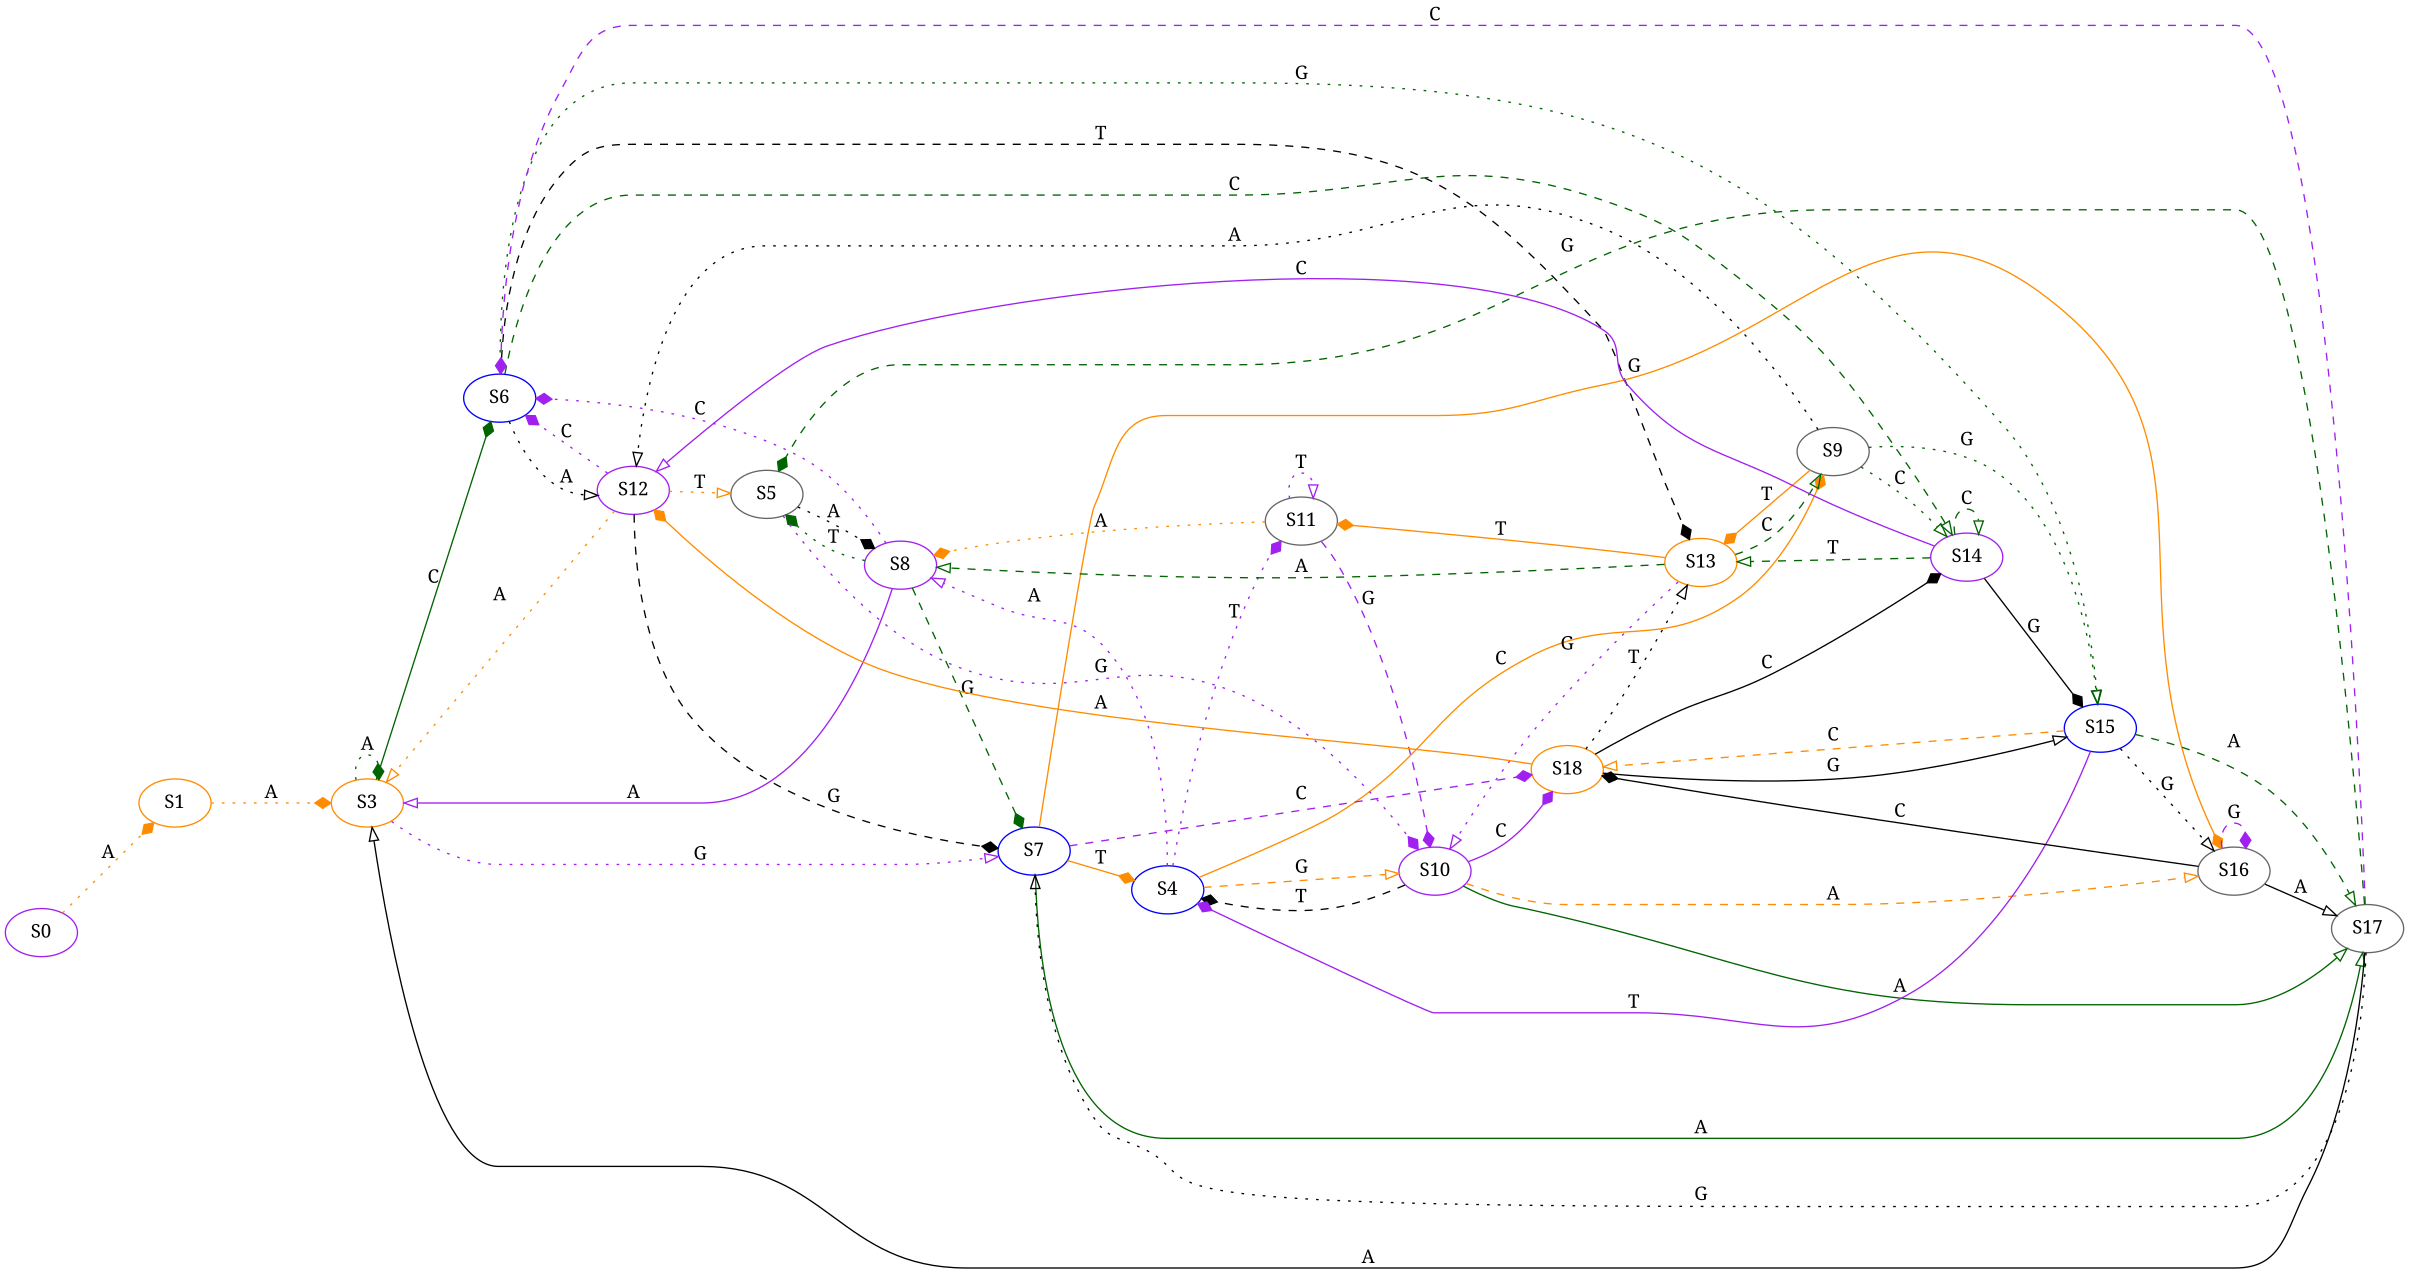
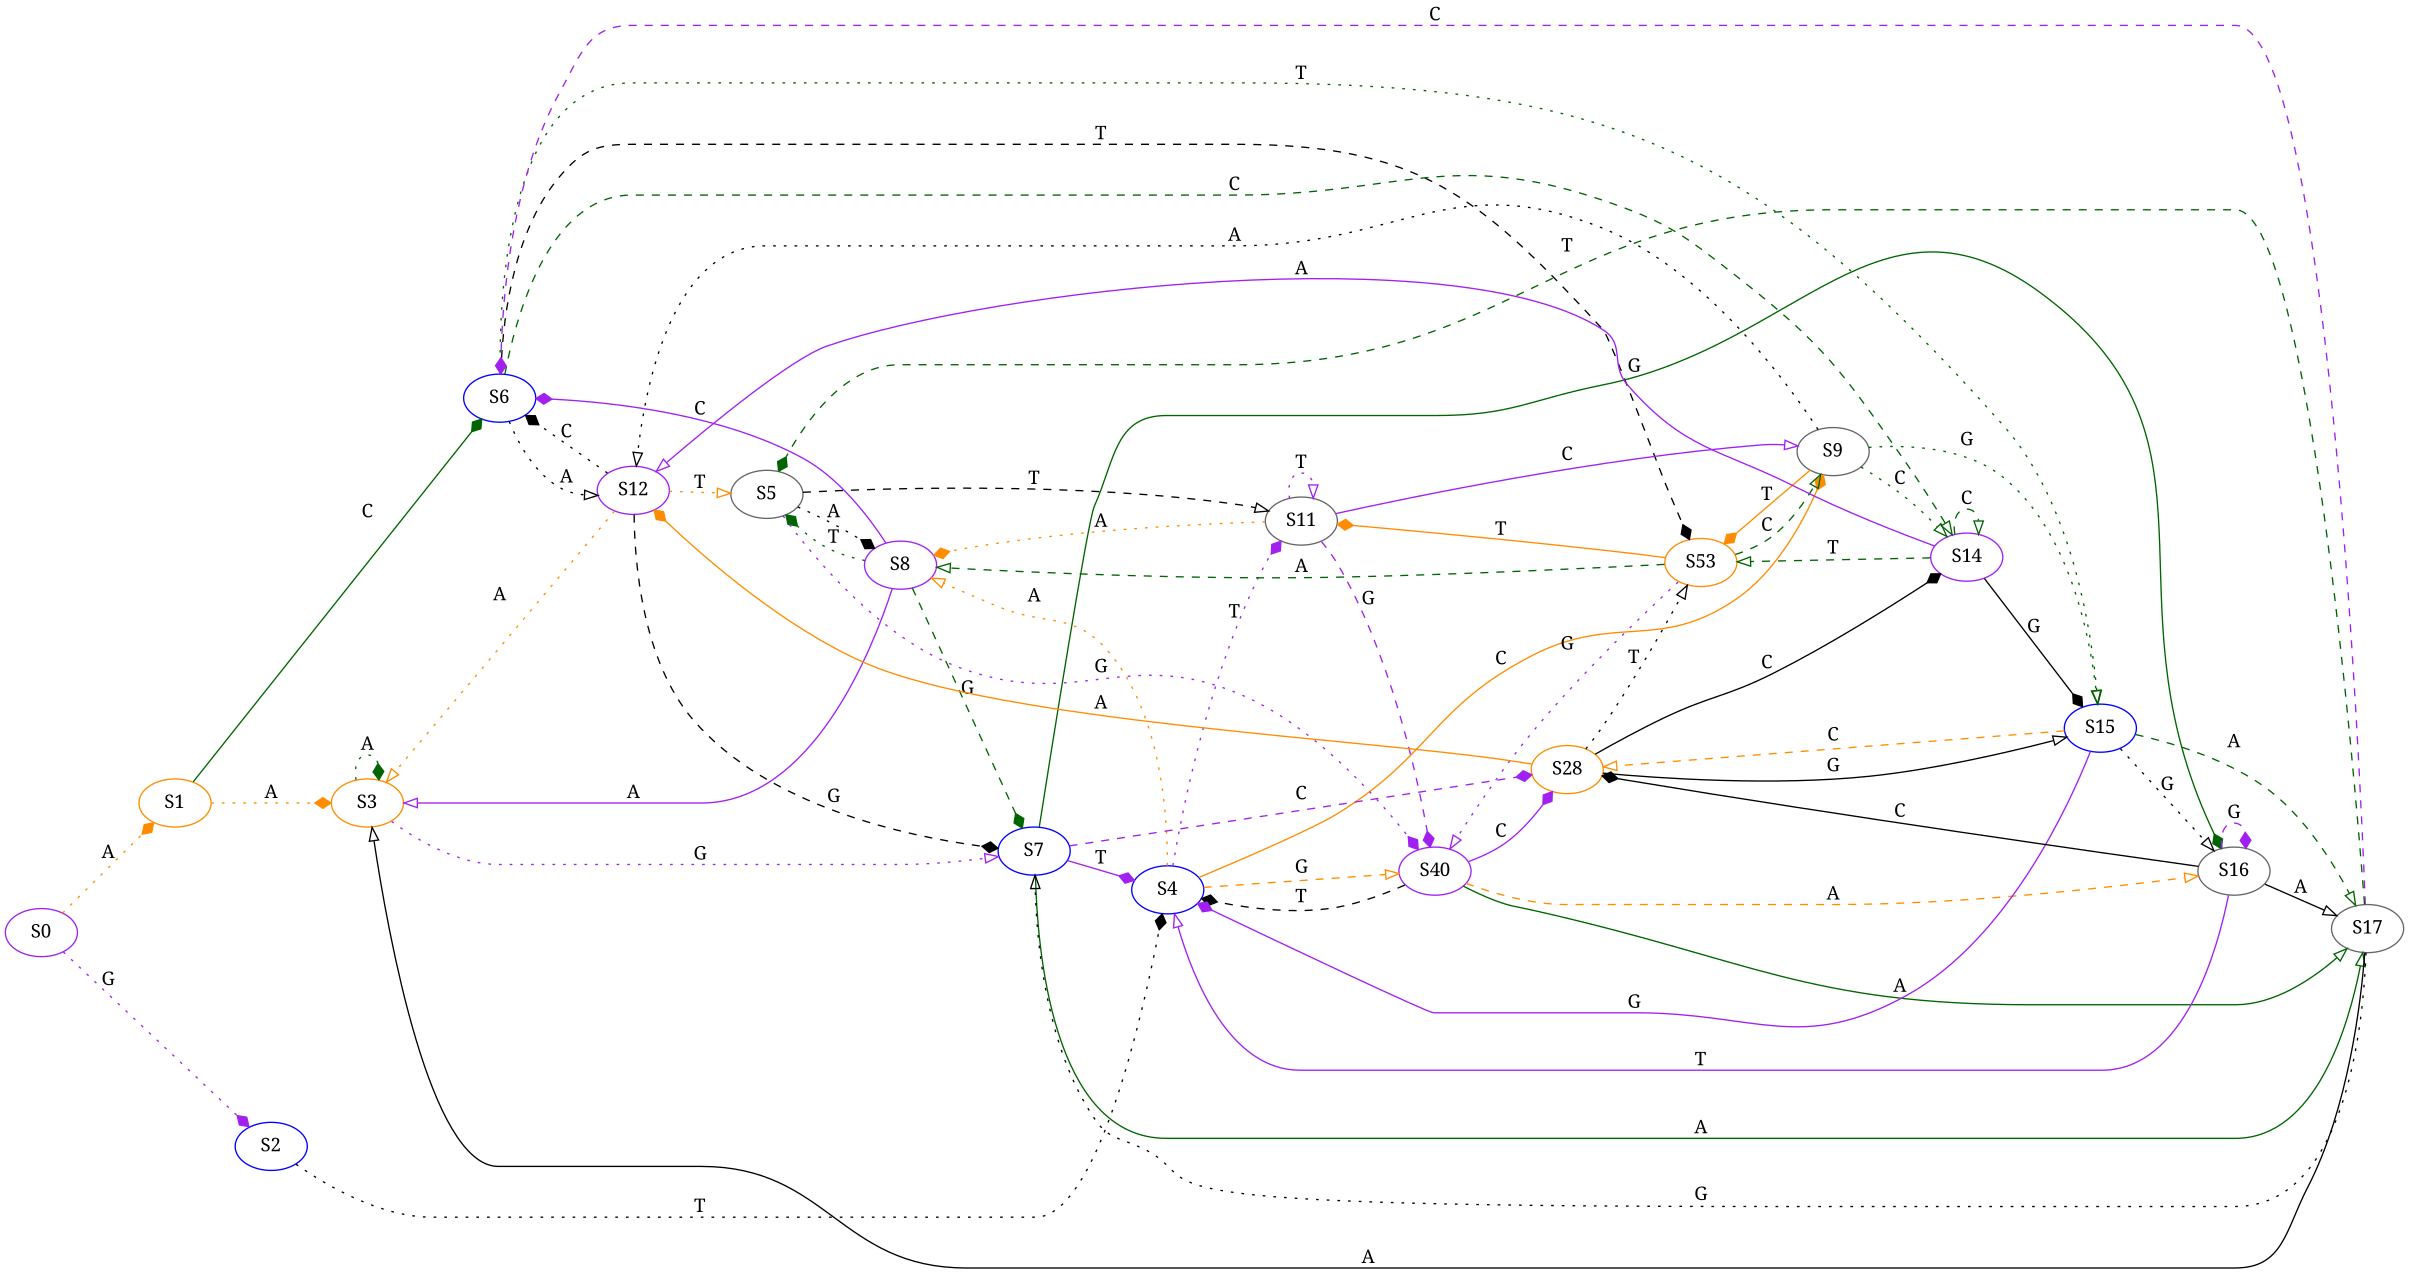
edge "S6" -> "S15": label "G" -> "T"
edge "S17" -> "S5": label "G" -> "T"
edge "S14" -> "S12": label "C" -> "A"
edge "S7" -> "S16": color darkorange -> darkgreen
edge "S8" -> "S6": style dotted -> solid
edge "S12" -> "S6": color purple -> black
edge "S11" -> "S9": added, label "C"
edge "S5" -> "S11": added, label "T"
node "S13": label "S13" -> "S53"
edge "S3" -> "S6": now "S1" -> "S6"
edge "S4" -> "S8": color purple -> darkorange
node "S18": label "S18" -> "S28"
edge "S7" -> "S4": color darkorange -> purple
node "S10": label "S10" -> "S40"
edge "S15" -> "S4": label "T" -> "G"
edge "S16" -> "S4": added, label "T"
node "S2": added
